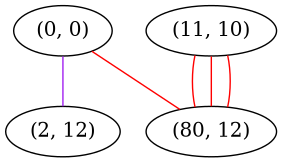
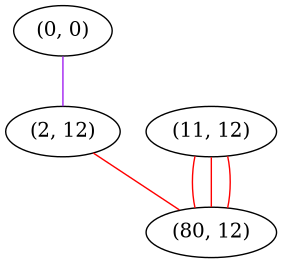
node "(11, 10)": label "(11, 10)" -> "(11, 12)"
edge "(0, 0)" -- "(80, 12)": now "(2, 12)" -- "(80, 12)"
